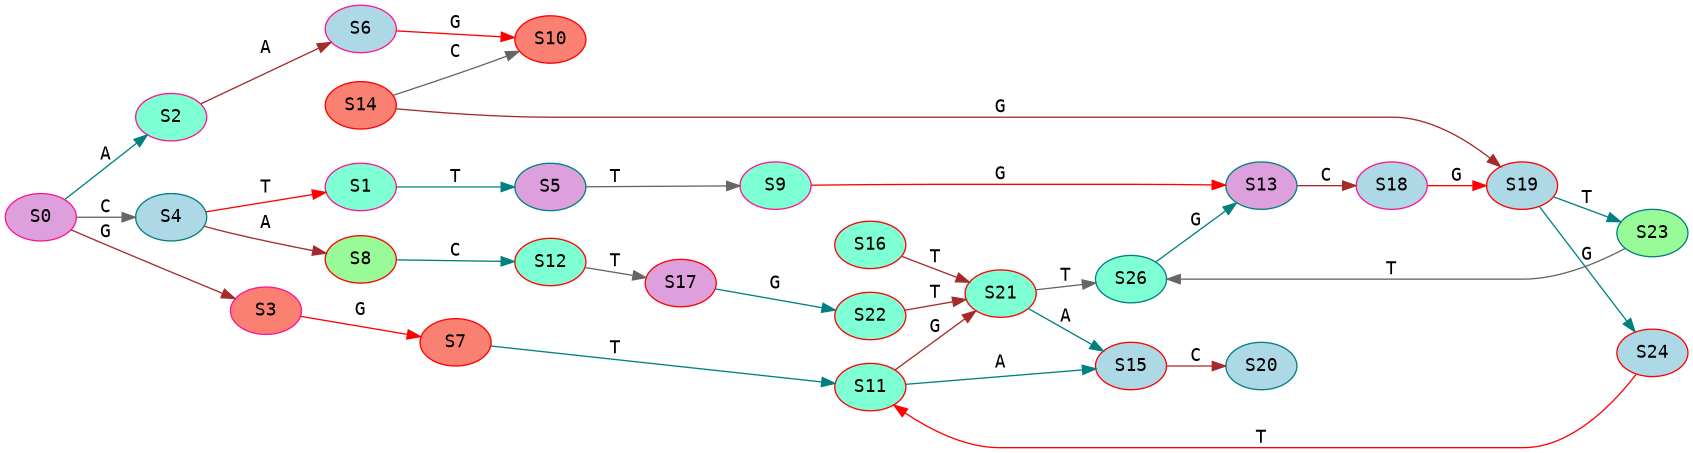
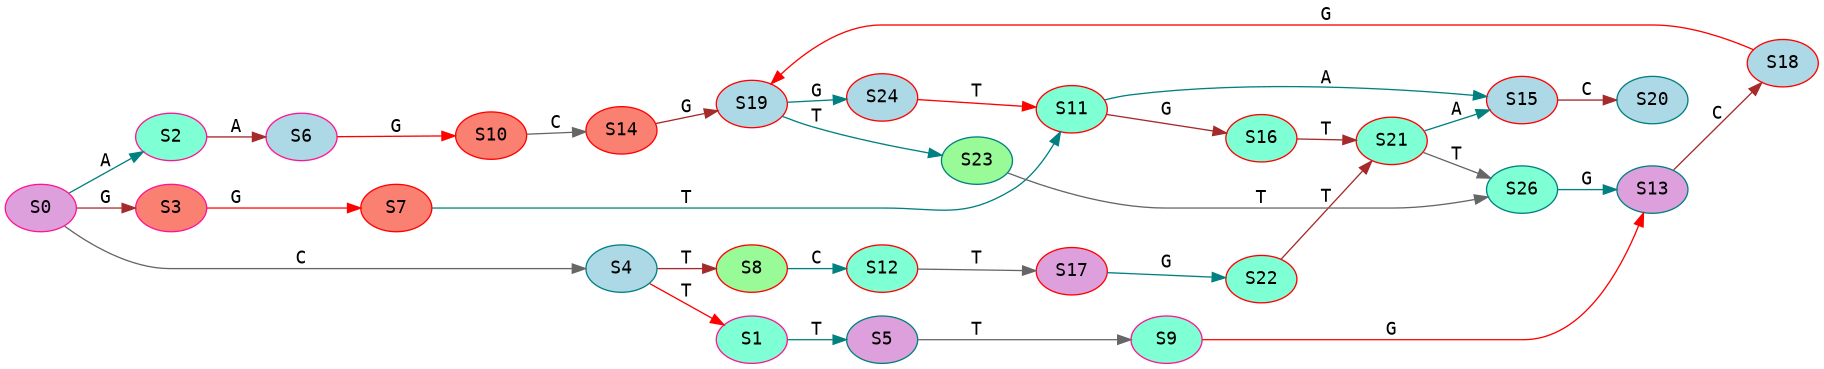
edge "S14" -> "S10": reversed
node "S18": color deeppink -> red
edge "S4" -> "S8": label "A" -> "T"
edge "S11" -> "S21": now "S11" -> "S16"
